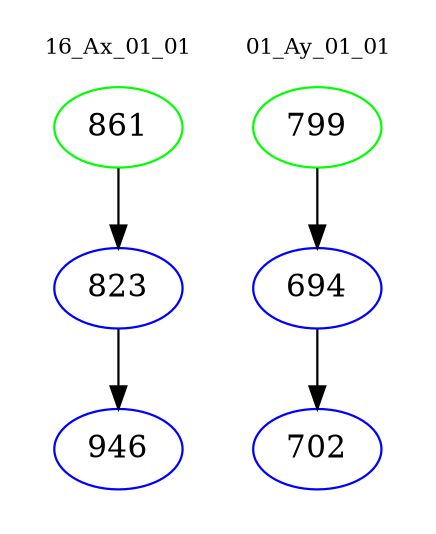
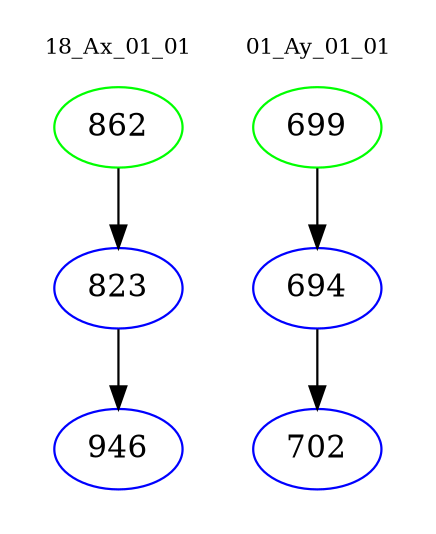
cluster "16_Ax_01_01": label "16_Ax_01_01" -> "18_Ax_01_01"
node "861": label "861" -> "862"
node "799": label "799" -> "699"
